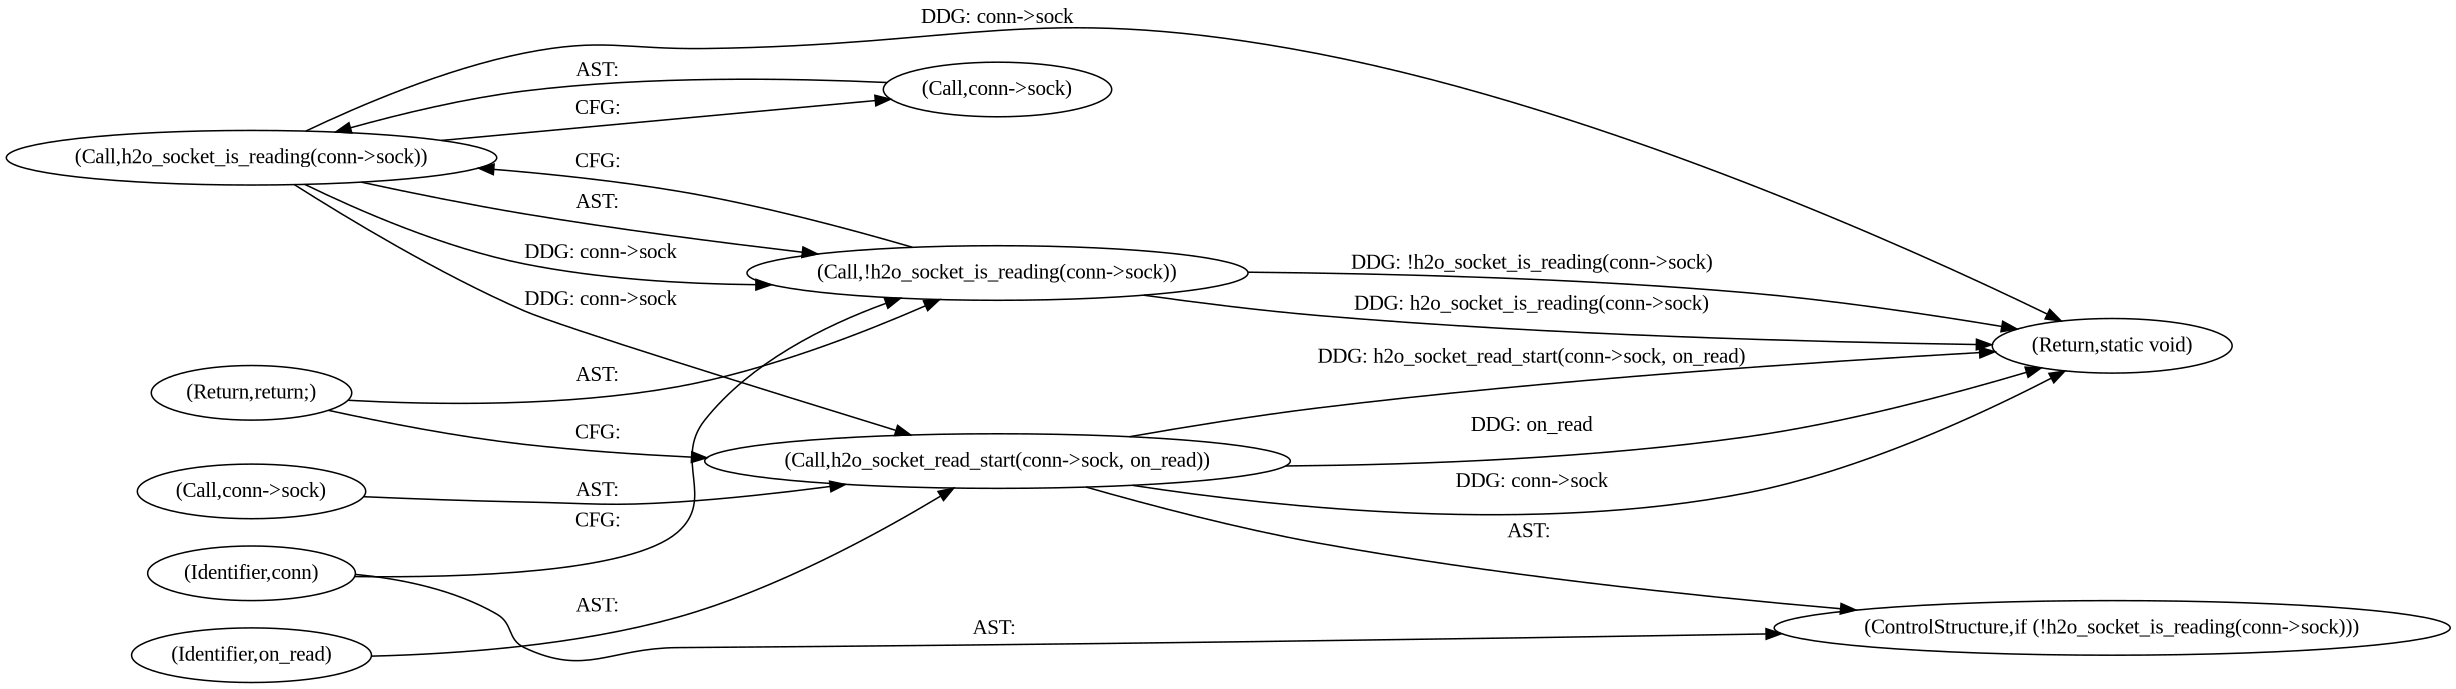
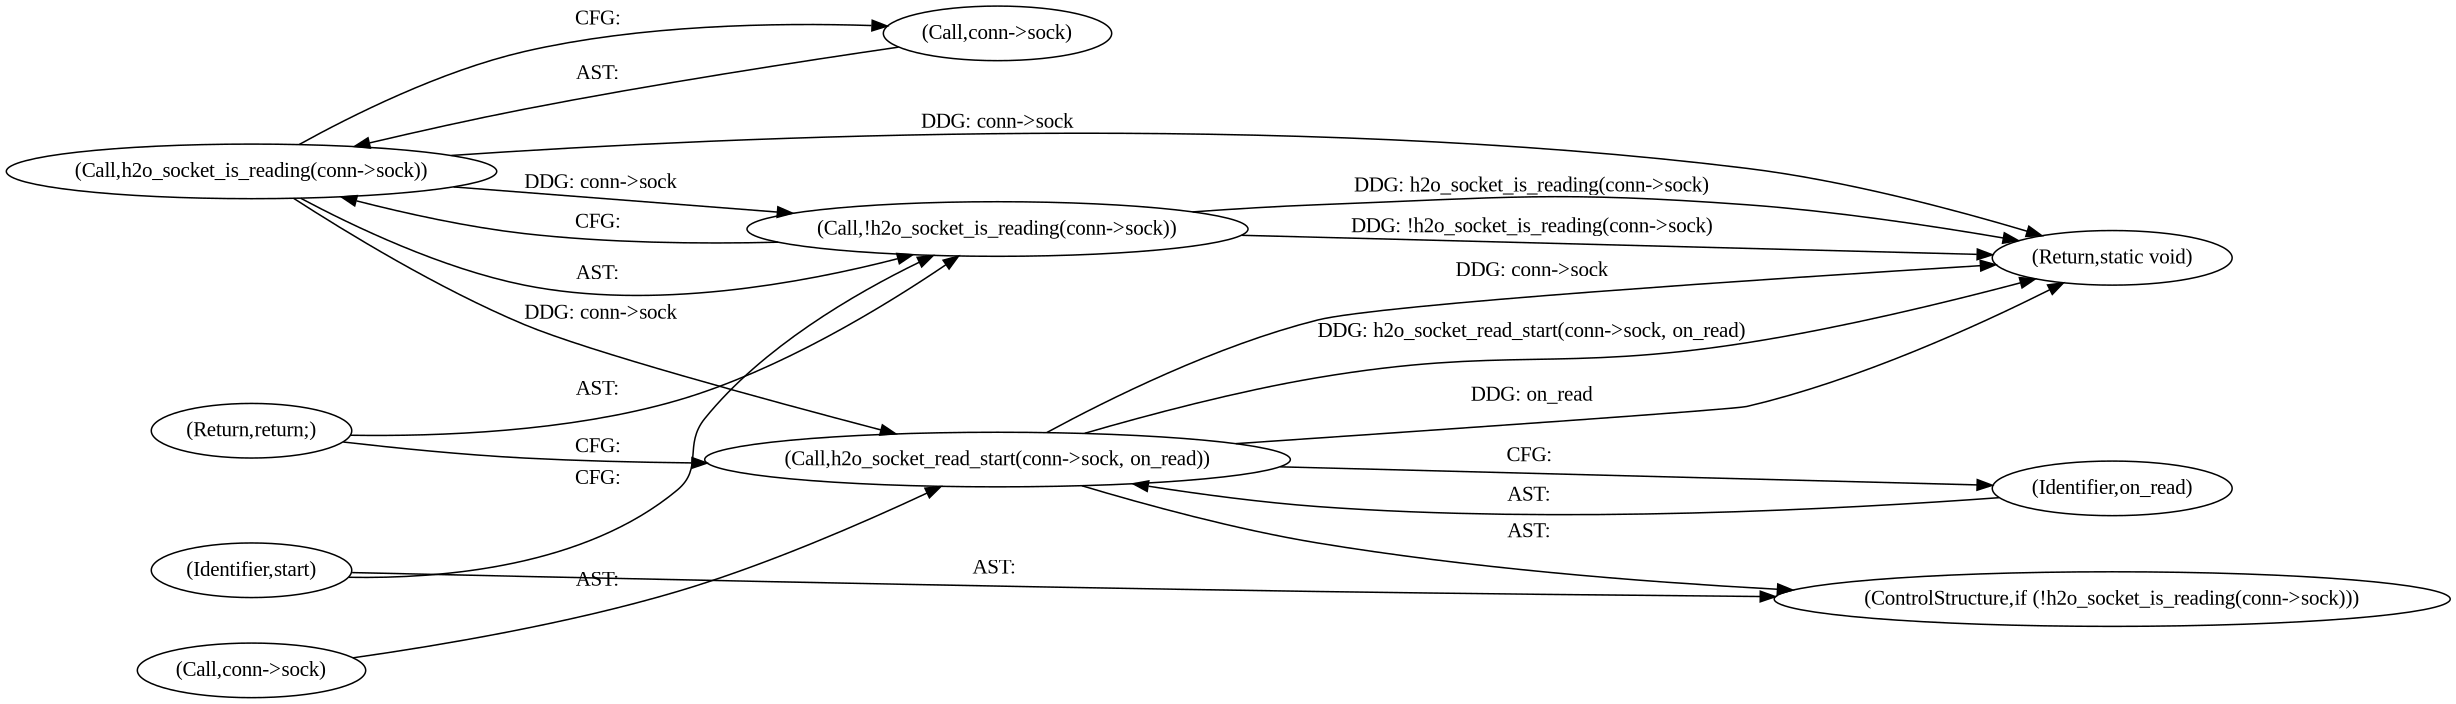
edge "(Call,h2o_socket_read_start(conn->sock, on_read))" -> "(Identifier,on_read)": added, label "CFG:"
node "(Identifier,conn)": label "(Identifier,conn)" -> "(Identifier,start)"
